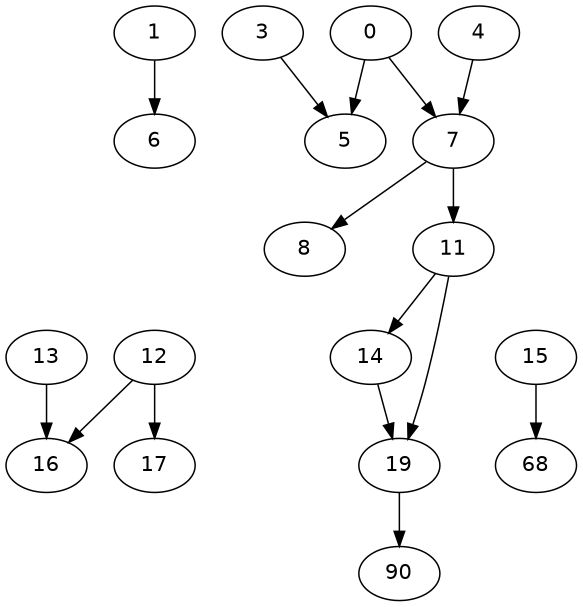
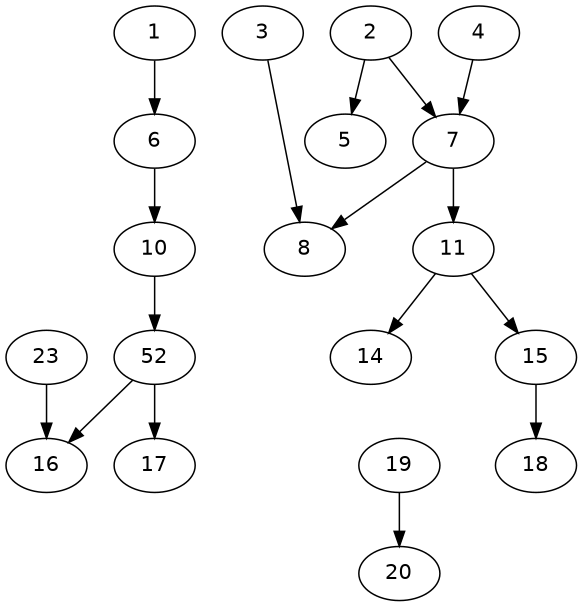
node "0": label "0" -> "2"
edge "3" -> "5": now "3" -> "8"
node "10": added
edge "11" -> "19": now "11" -> "15"
node "13": label "13" -> "23"
node "12": label "12" -> "52"
edge "14" -> "19": removed
node "68": label "68" -> "18"
node "90": label "90" -> "20"
